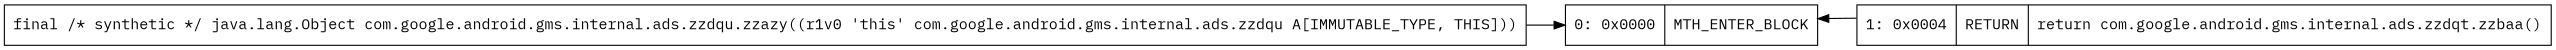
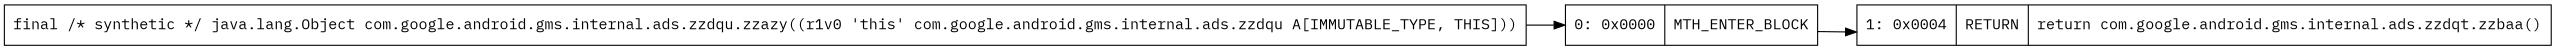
edge "1: 0x0004" -> "0: 0x0000": reversed
